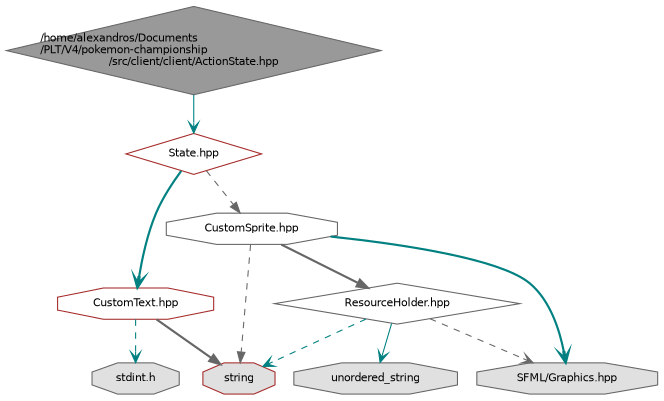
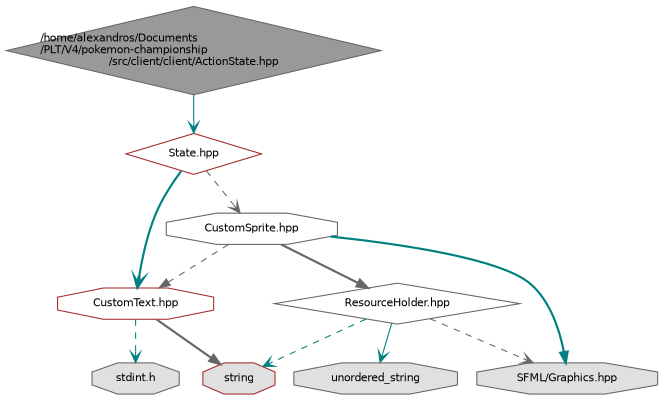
edge "State.hpp" -> "CustomSprite.hpp": arrowhead normal -> vee
edge "CustomSprite.hpp" -> "SFML/Graphics.hpp": arrowhead vee -> normal
edge "CustomSprite.hpp" -> "string": now "CustomSprite.hpp" -> "CustomText.hpp"
